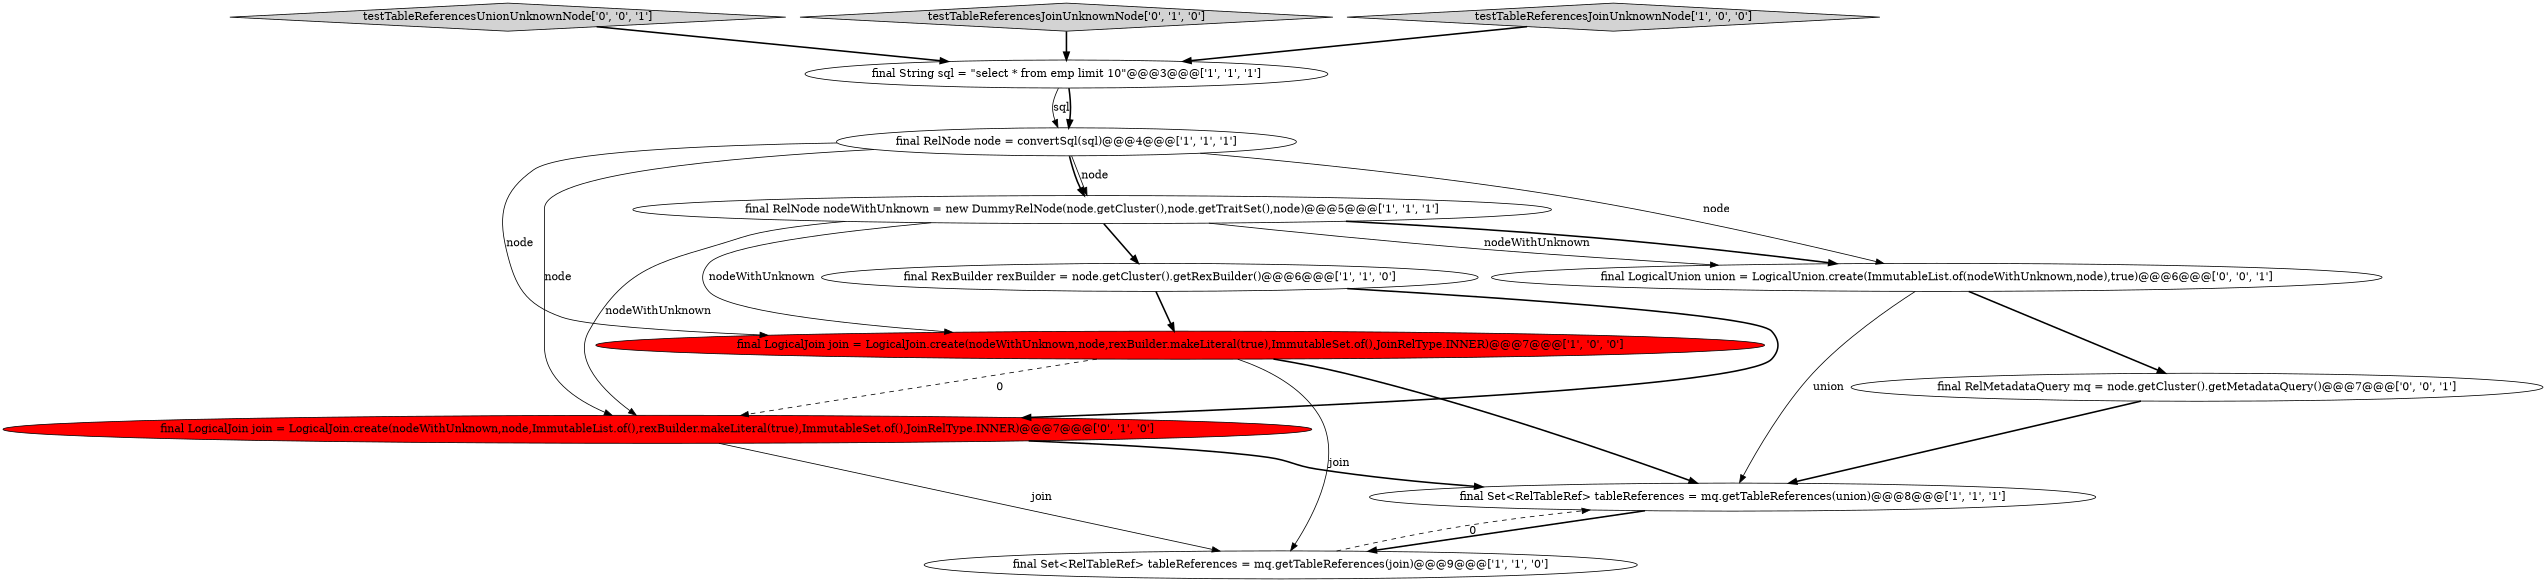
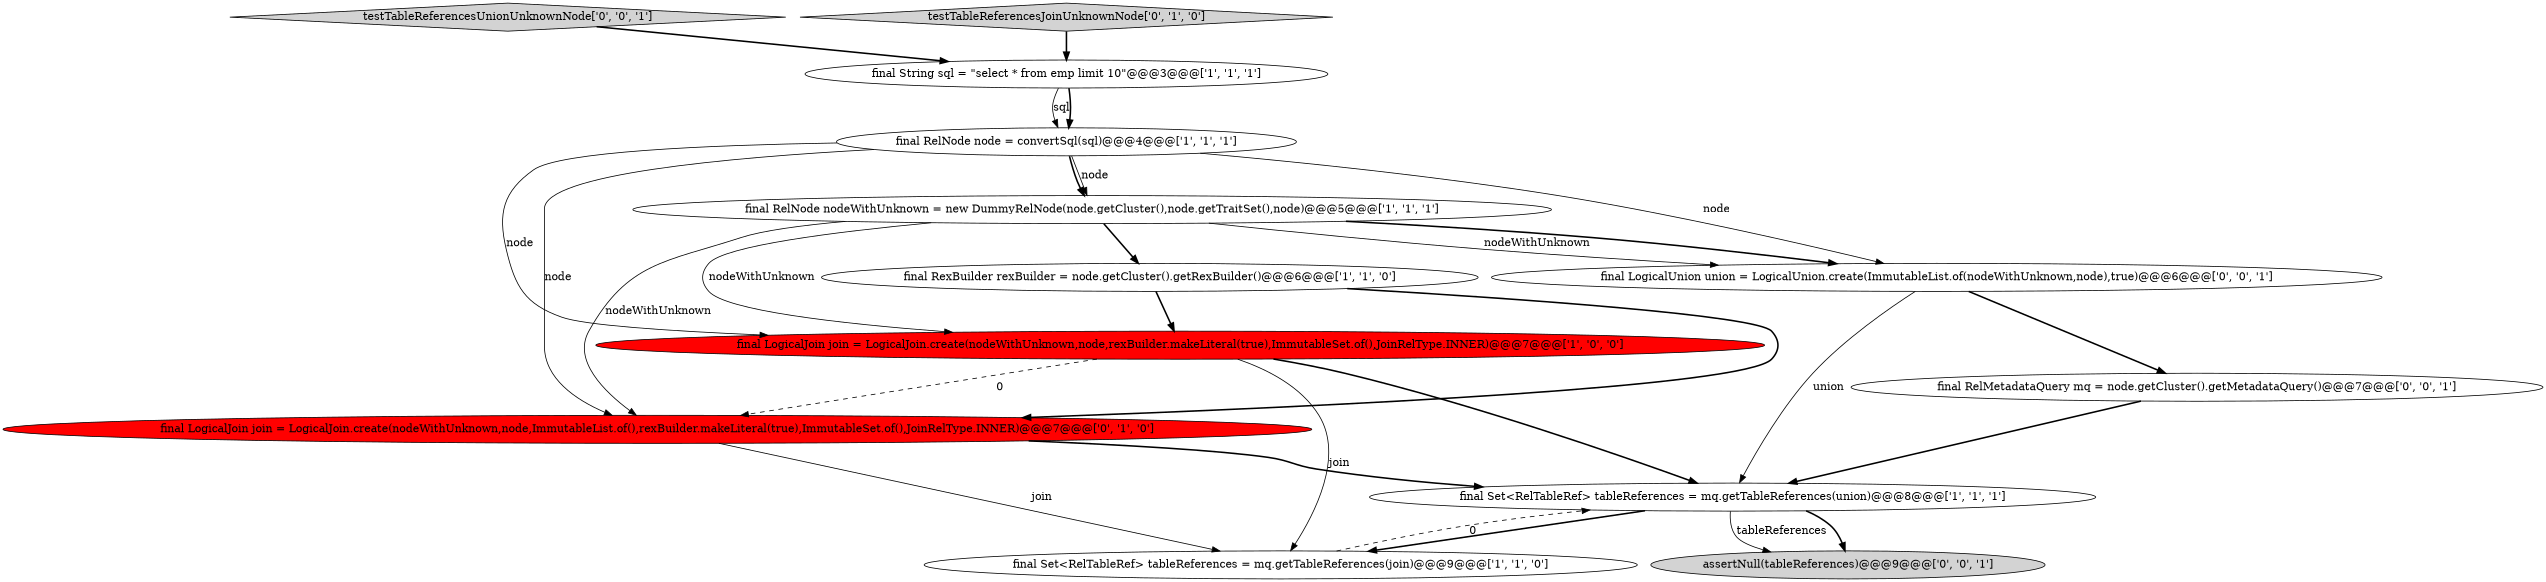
node "testTableReferencesJoinUnknownNode['1', '0', '0']": removed
node "assertNull(tableReferences)@@@9@@@['0', '0', '1']": added
